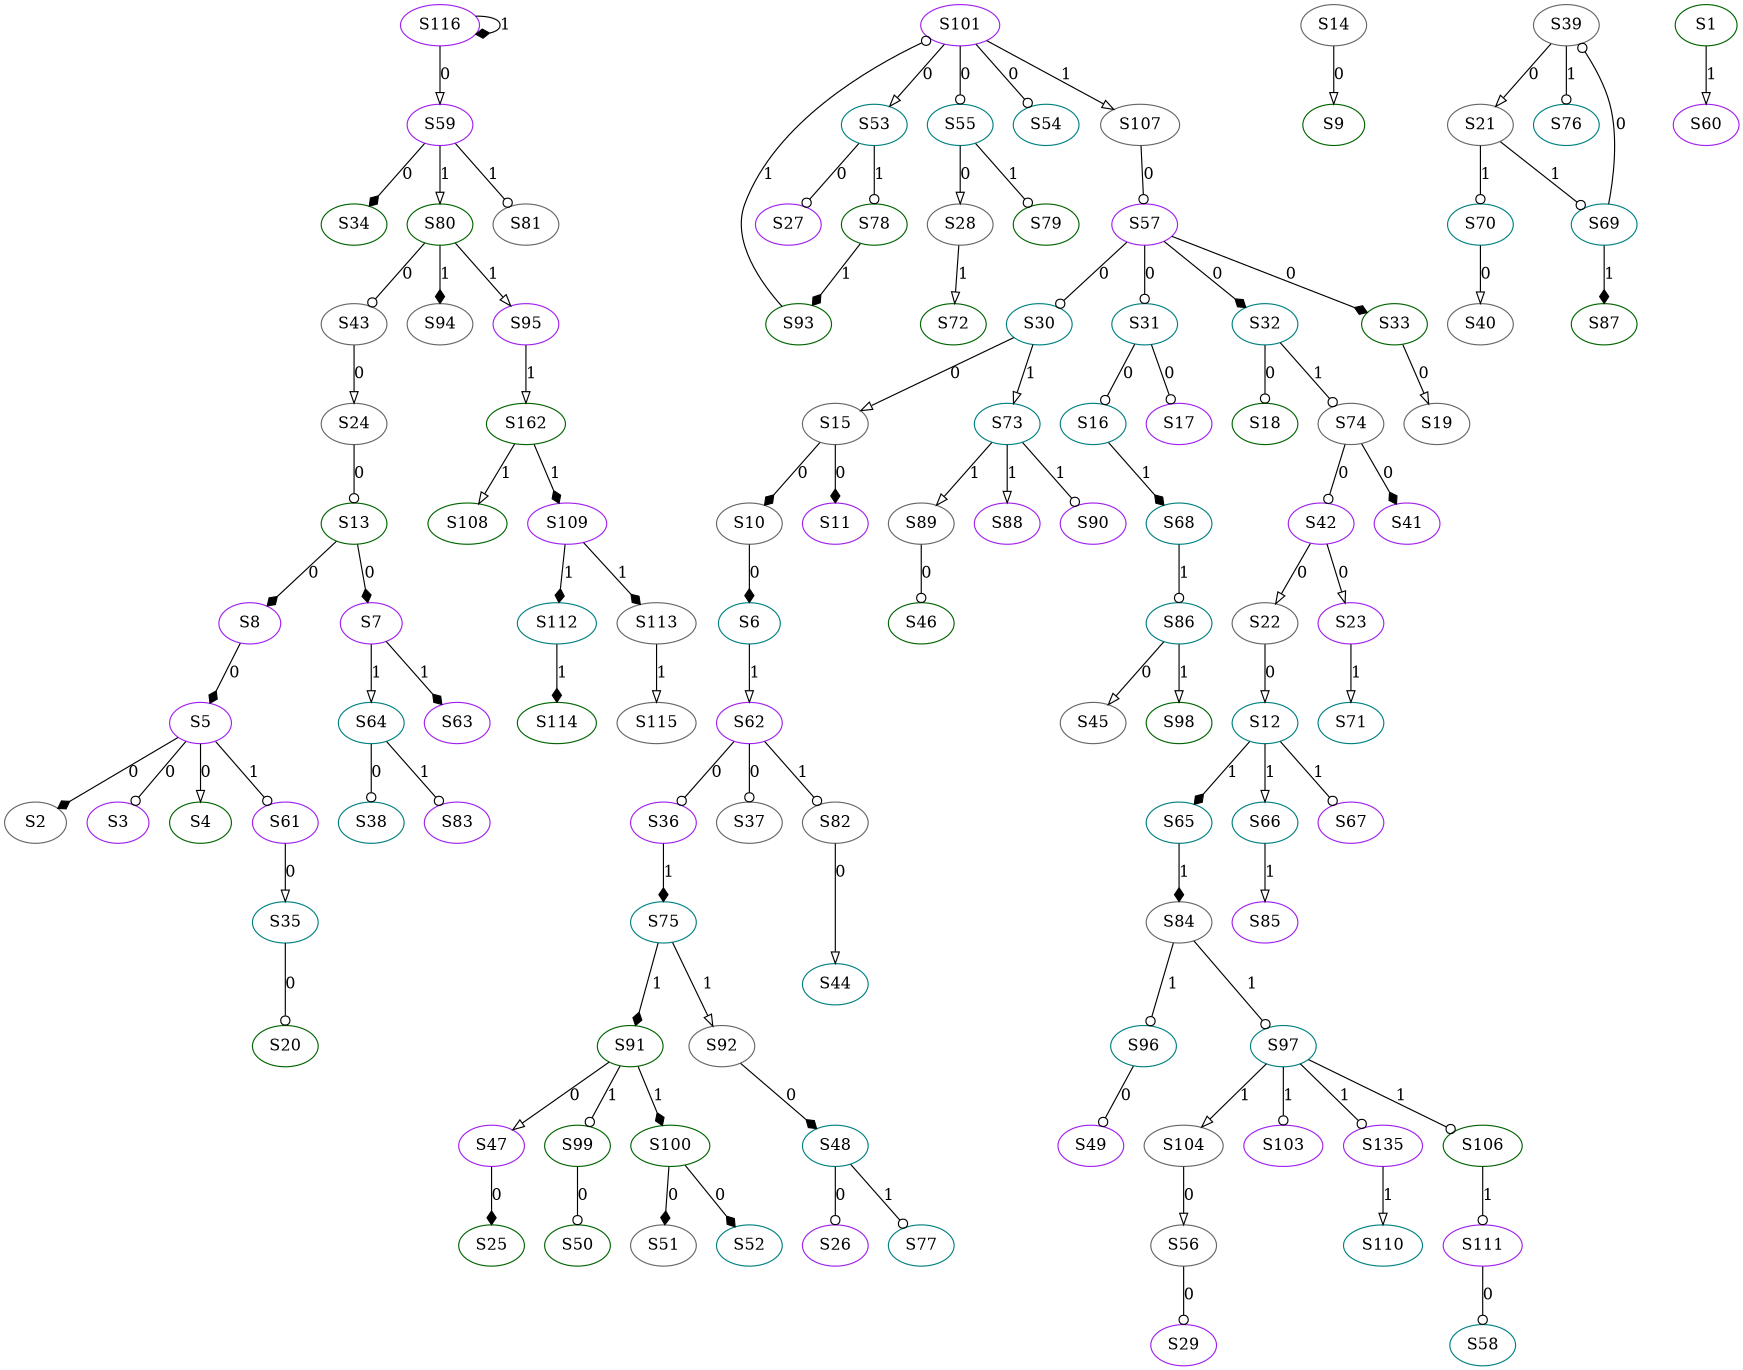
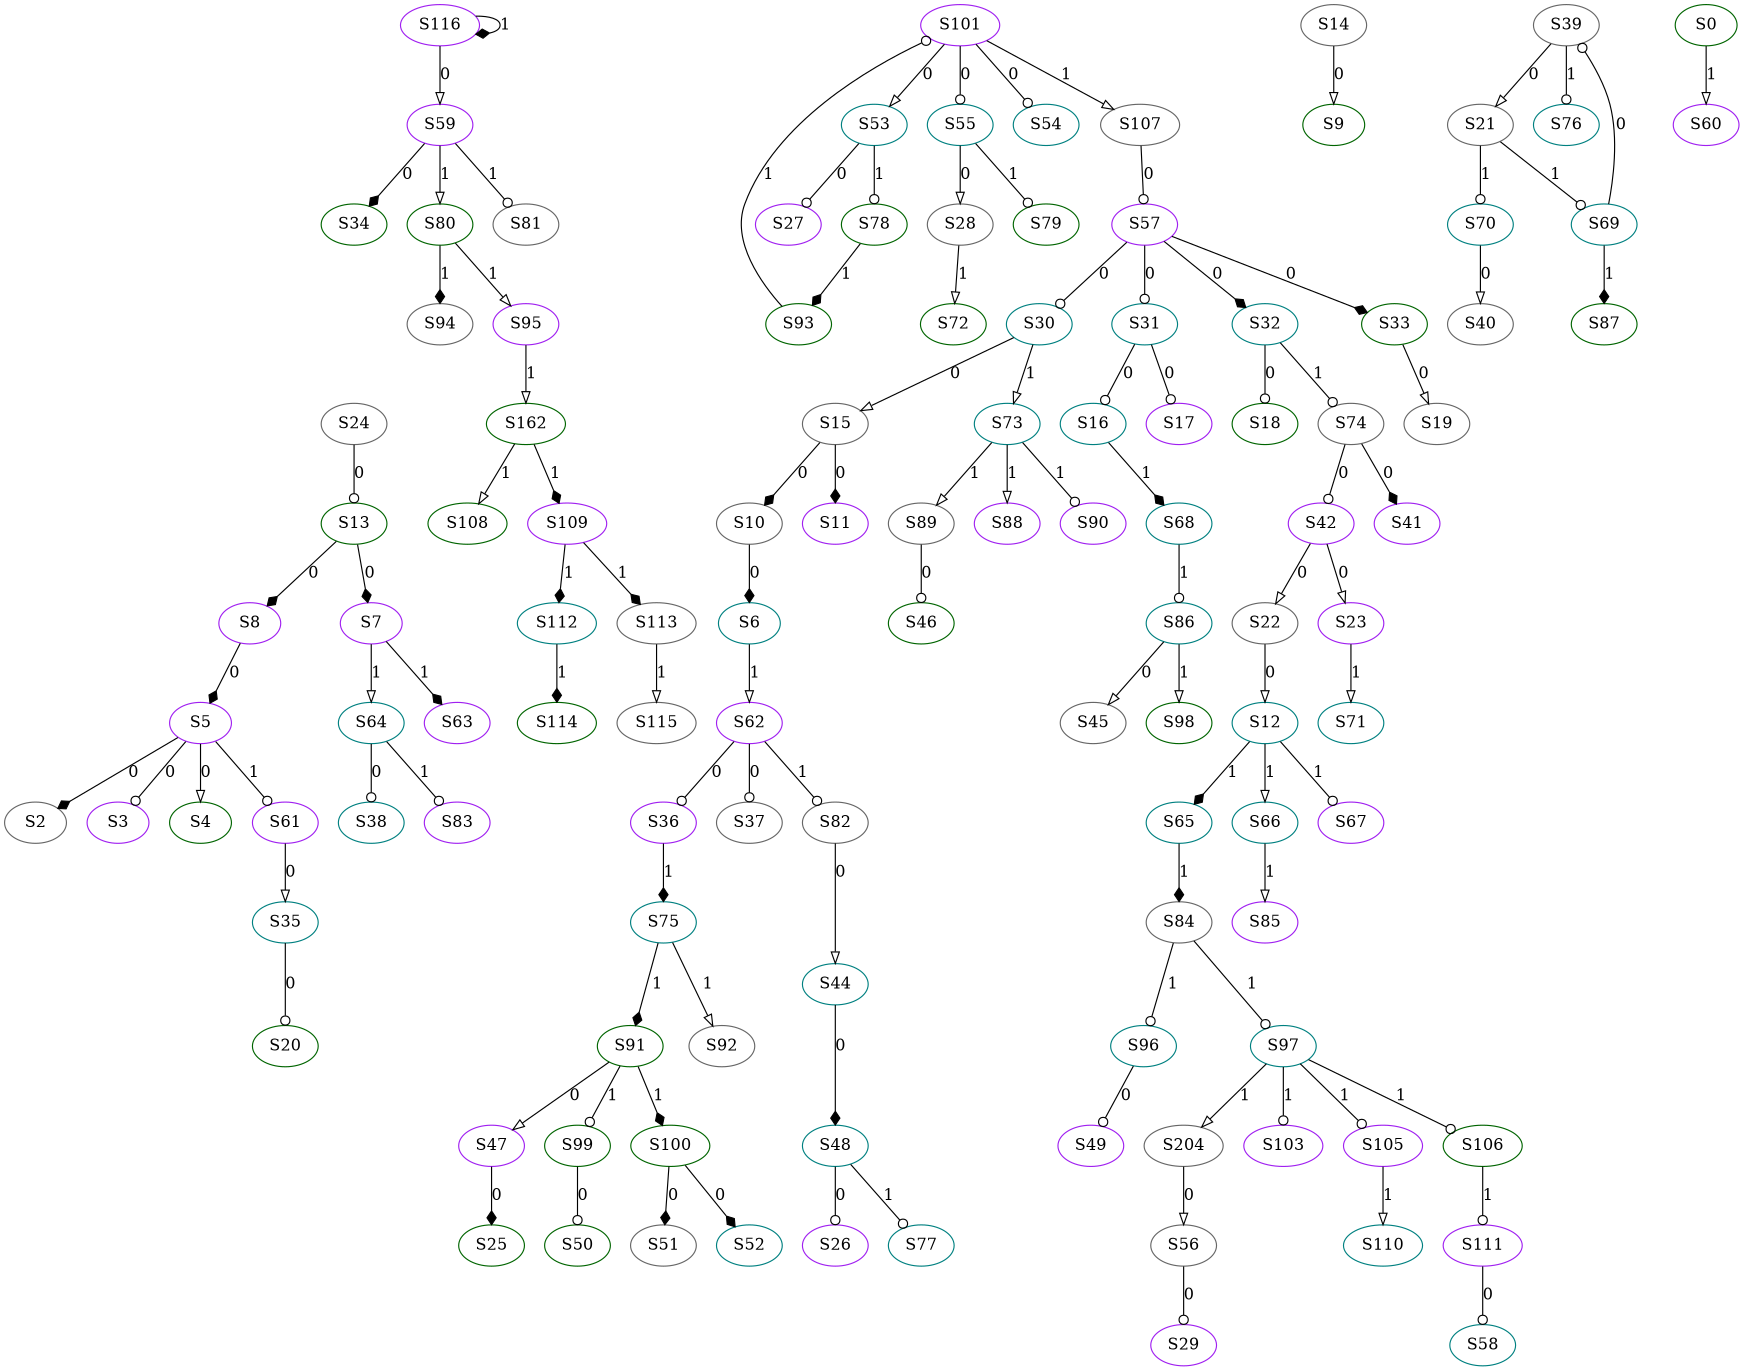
node "S1": label "S1" -> "S0"
node "S43": removed
edge "S92" -> "S48": now "S44" -> "S48"
node "S104": label "S104" -> "S204"
node "S135": label "S135" -> "S105"
